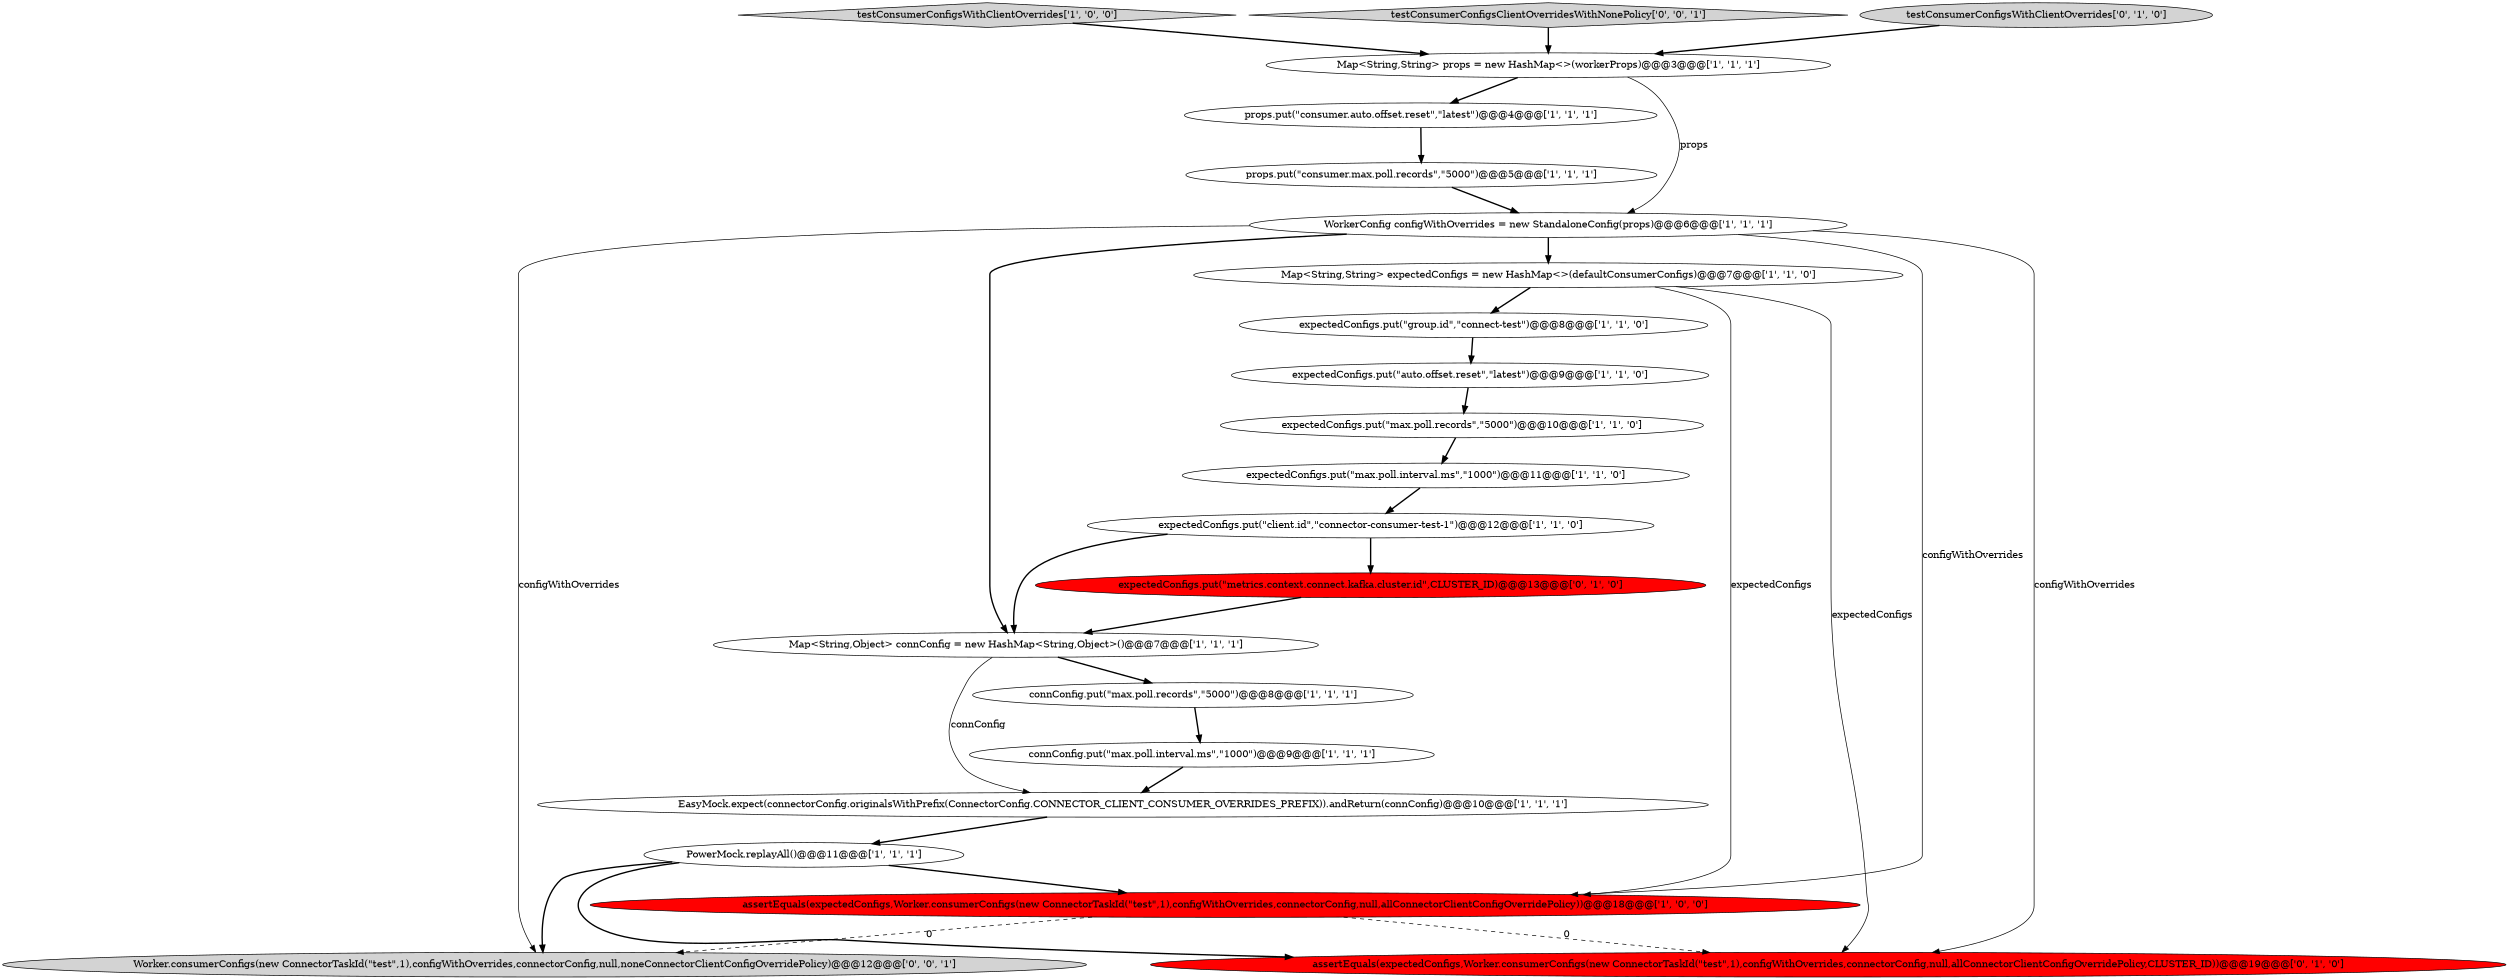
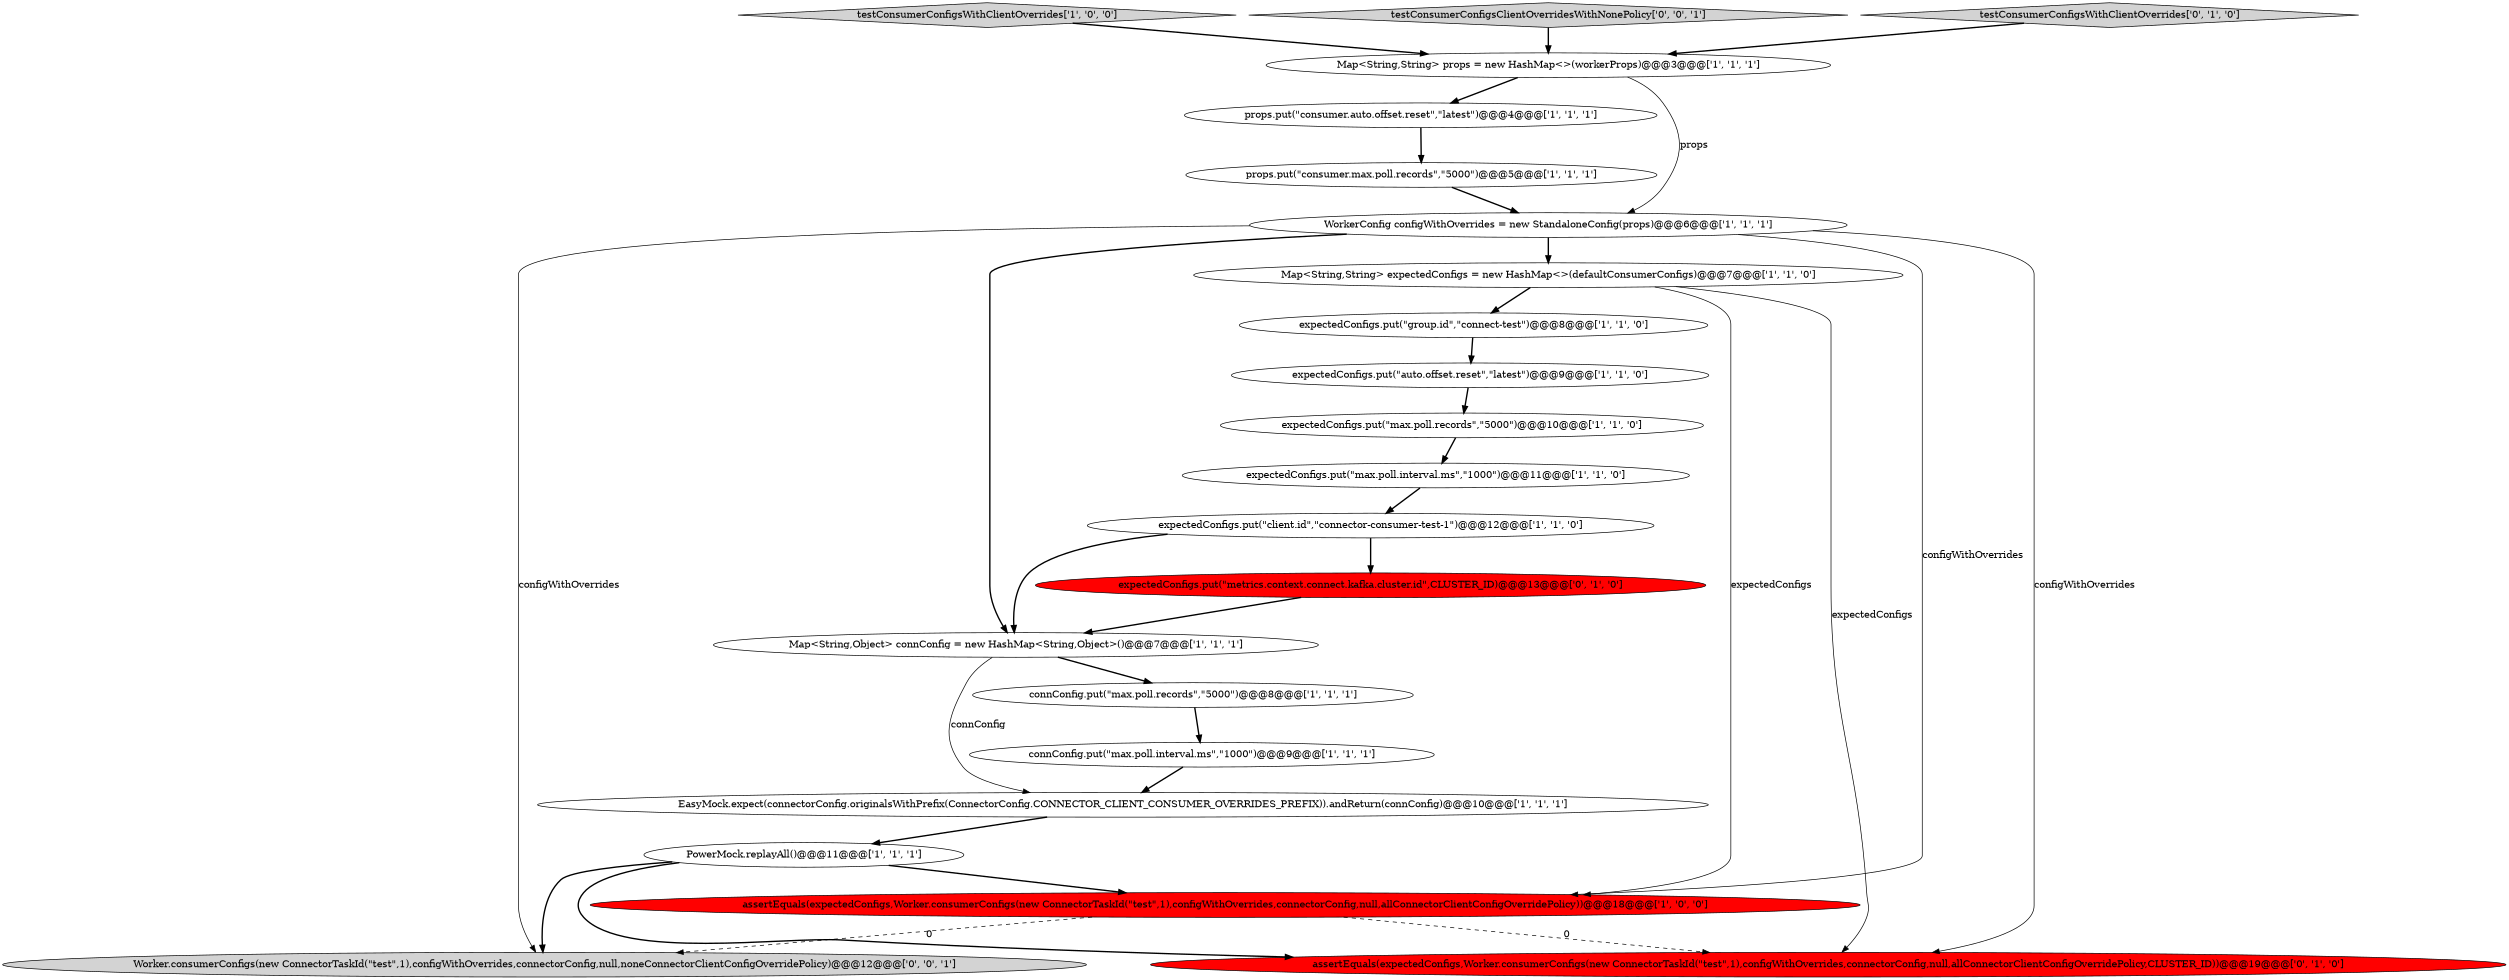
node "testConsumerConfigsWithClientOverrides['0', '1', '0']": shape ellipse -> diamond
